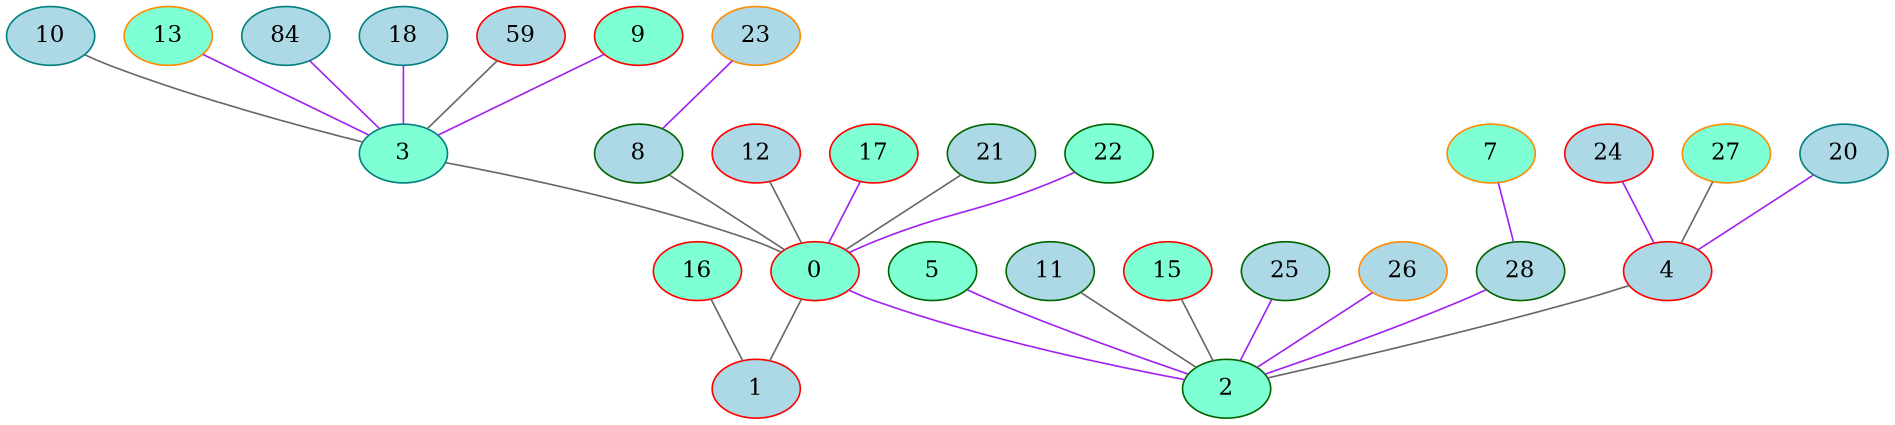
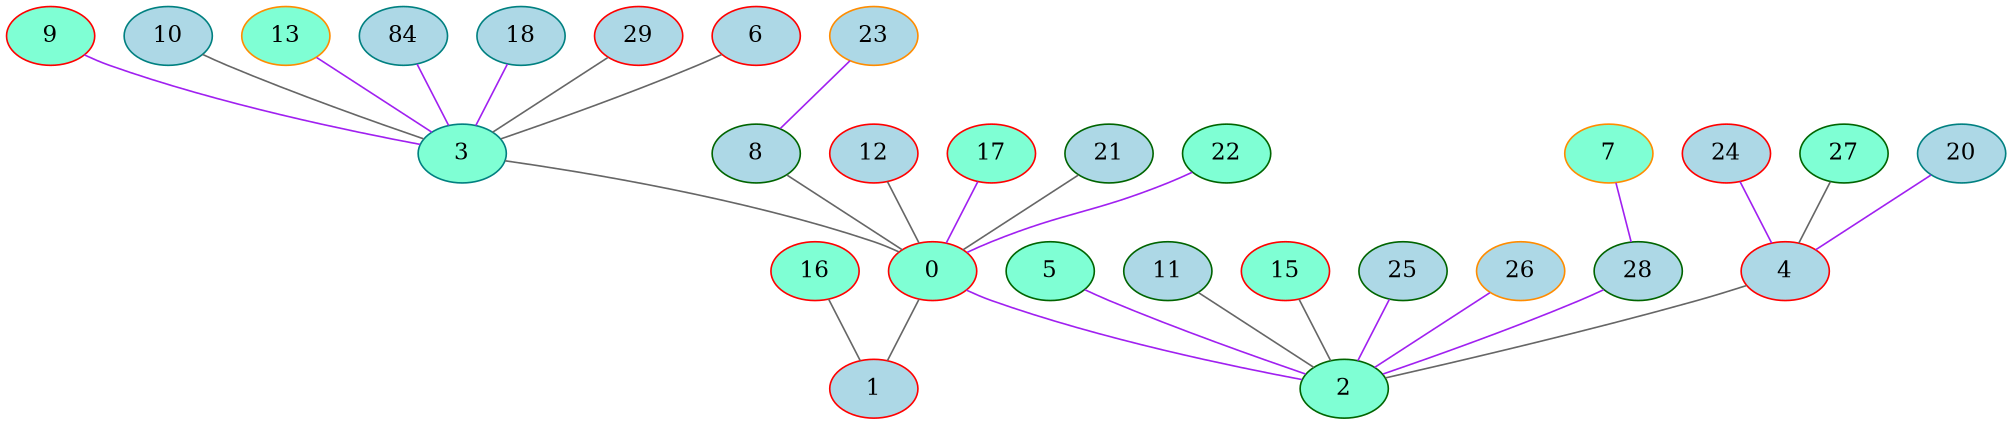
node "59": label "59" -> "29"
node "6": added
node "27": color darkorange -> darkgreen
